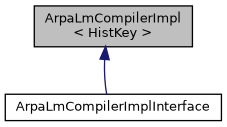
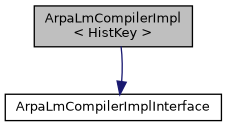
edge "ArpaLmCompilerImplInterface" -> "ArpaLmCompilerImpl < HistKey >": reversed
